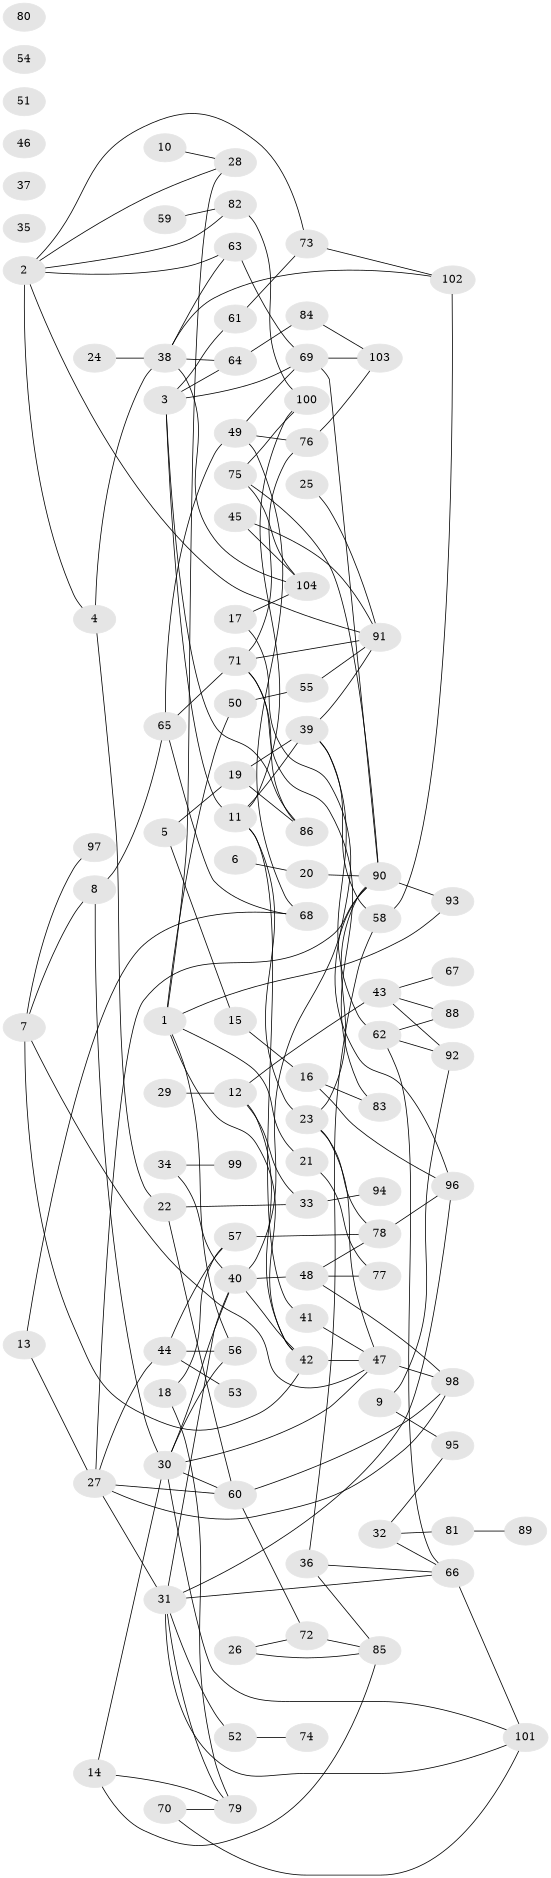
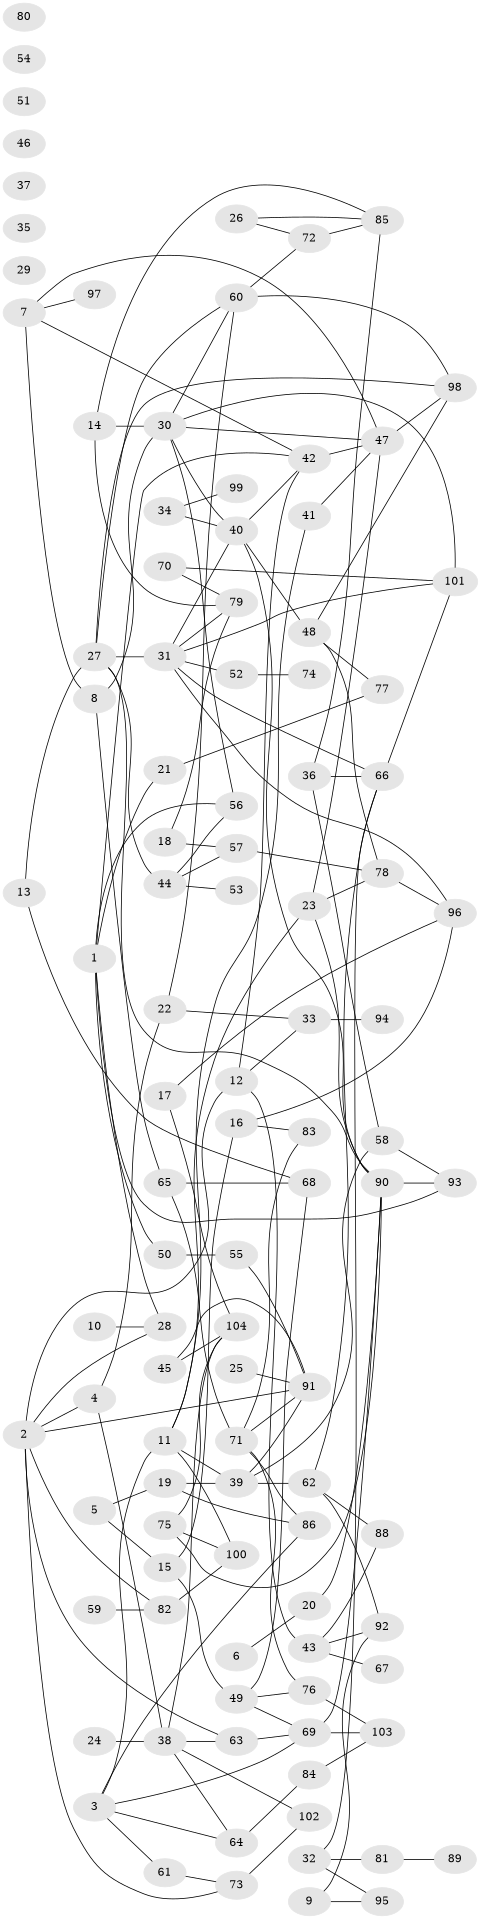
edge "49" -- "65": now "49" -- "15"
edge "102" -- "58": now "93" -- "58"
edge "29" -- "12": now "2" -- "12"
